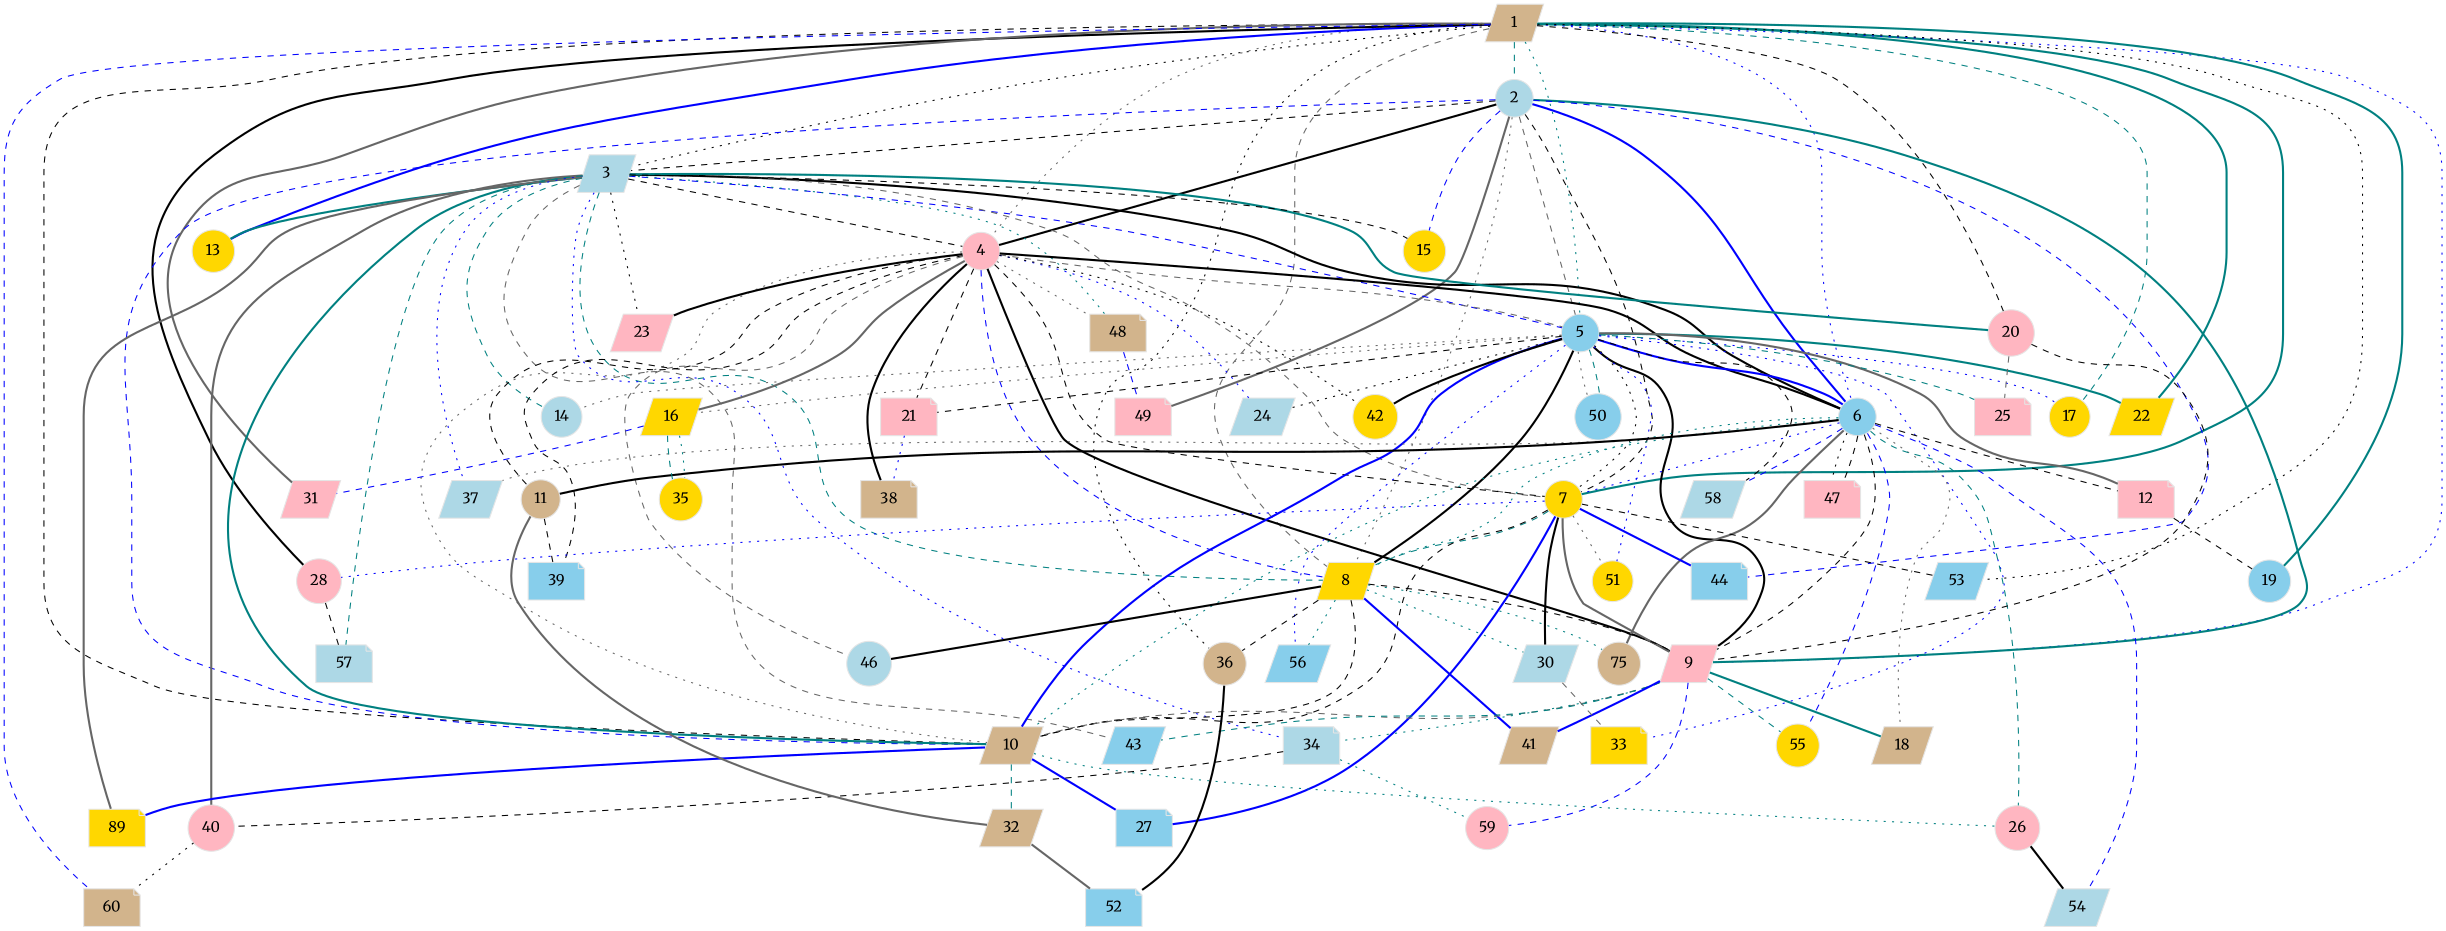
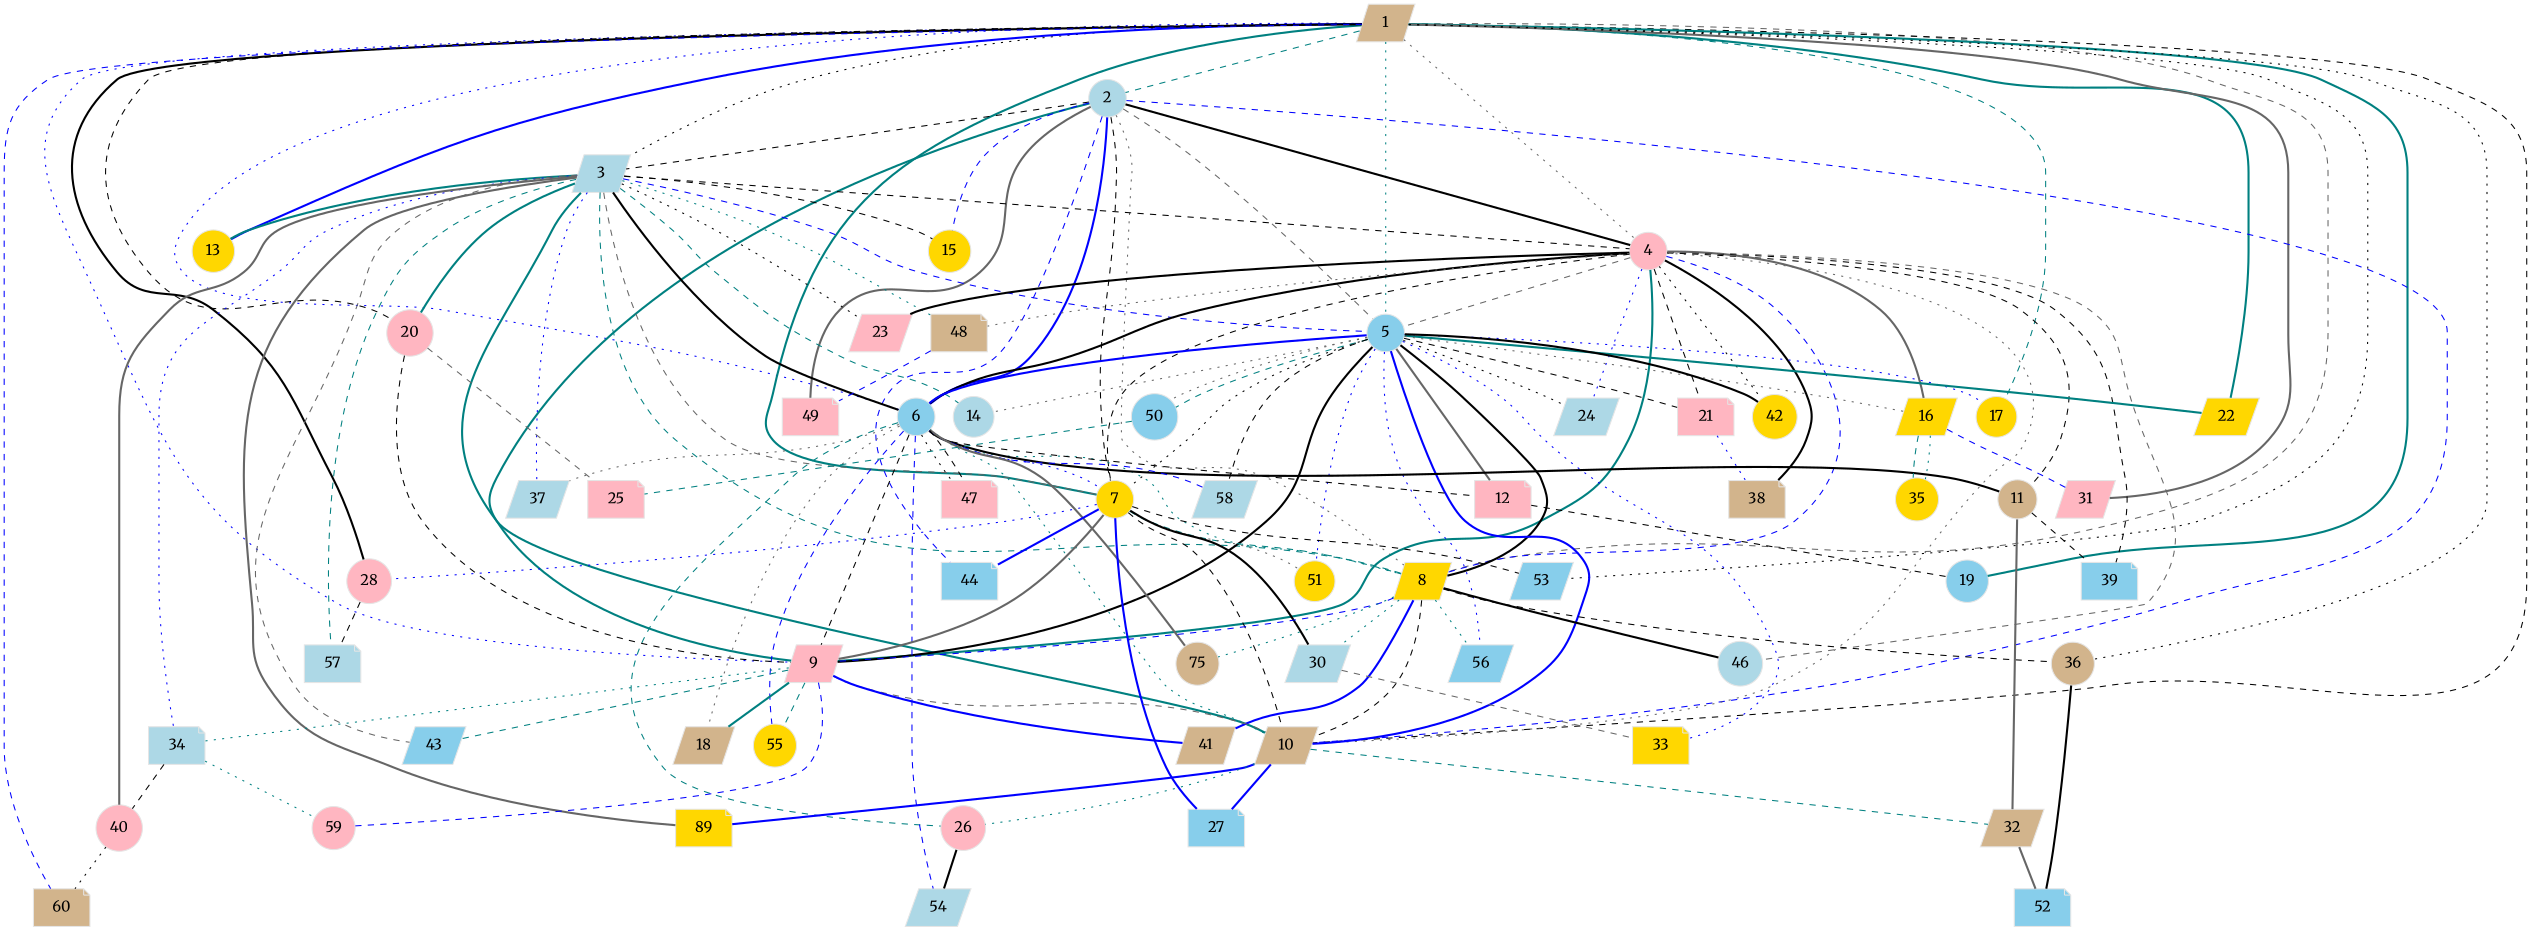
edge "5" -- "25": now "50" -- "25"
edge "4" -- "9": color black -> teal
edge "8" -- "9": color black -> blue
